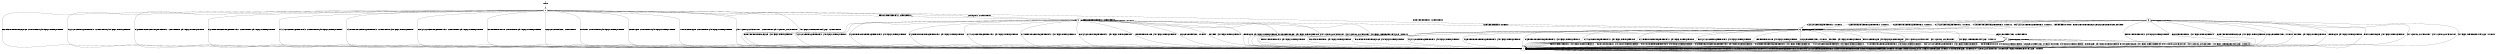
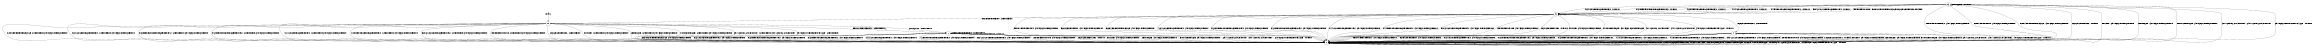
node "__start0": label "__start0" -> "__start2"
edge "s2" -> "s3": removed, label "ECDH_SERVER_HELLO / TIMEOUT"
